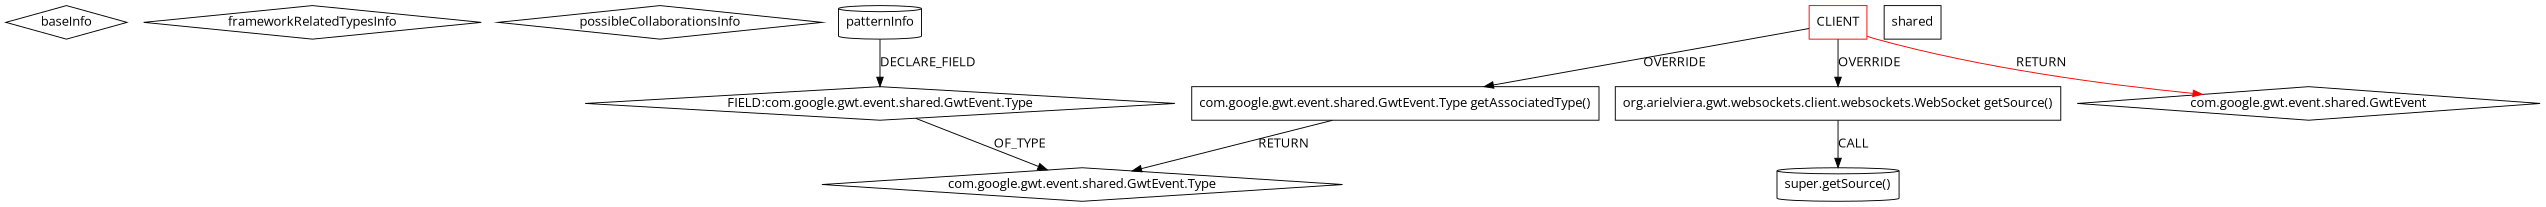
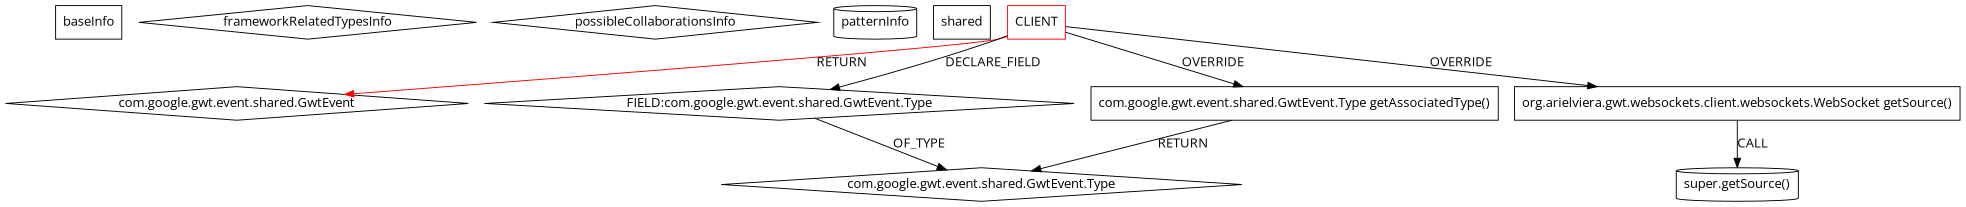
node "baseInfo": shape diamond -> box
edge "patternInfo" -> "FIELD:com.google.gwt.event.shared.GwtEvent.Type": now "CLIENT" -> "FIELD:com.google.gwt.event.shared.GwtEvent.Type"
